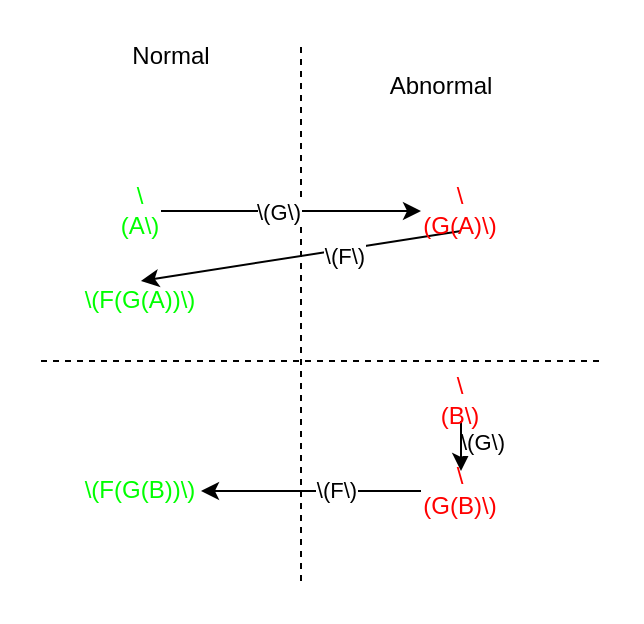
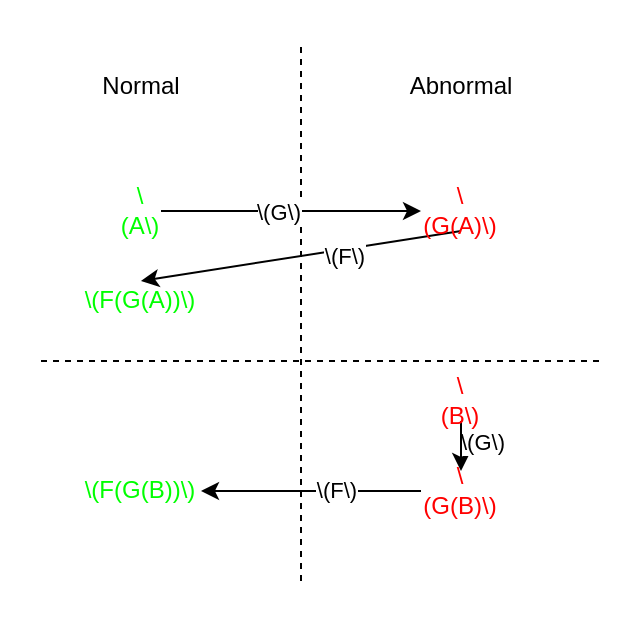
node "Normal": moved (171, 57) -> (141, 87)
node "Abnormal": moved (441, 87) -> (461, 87)
